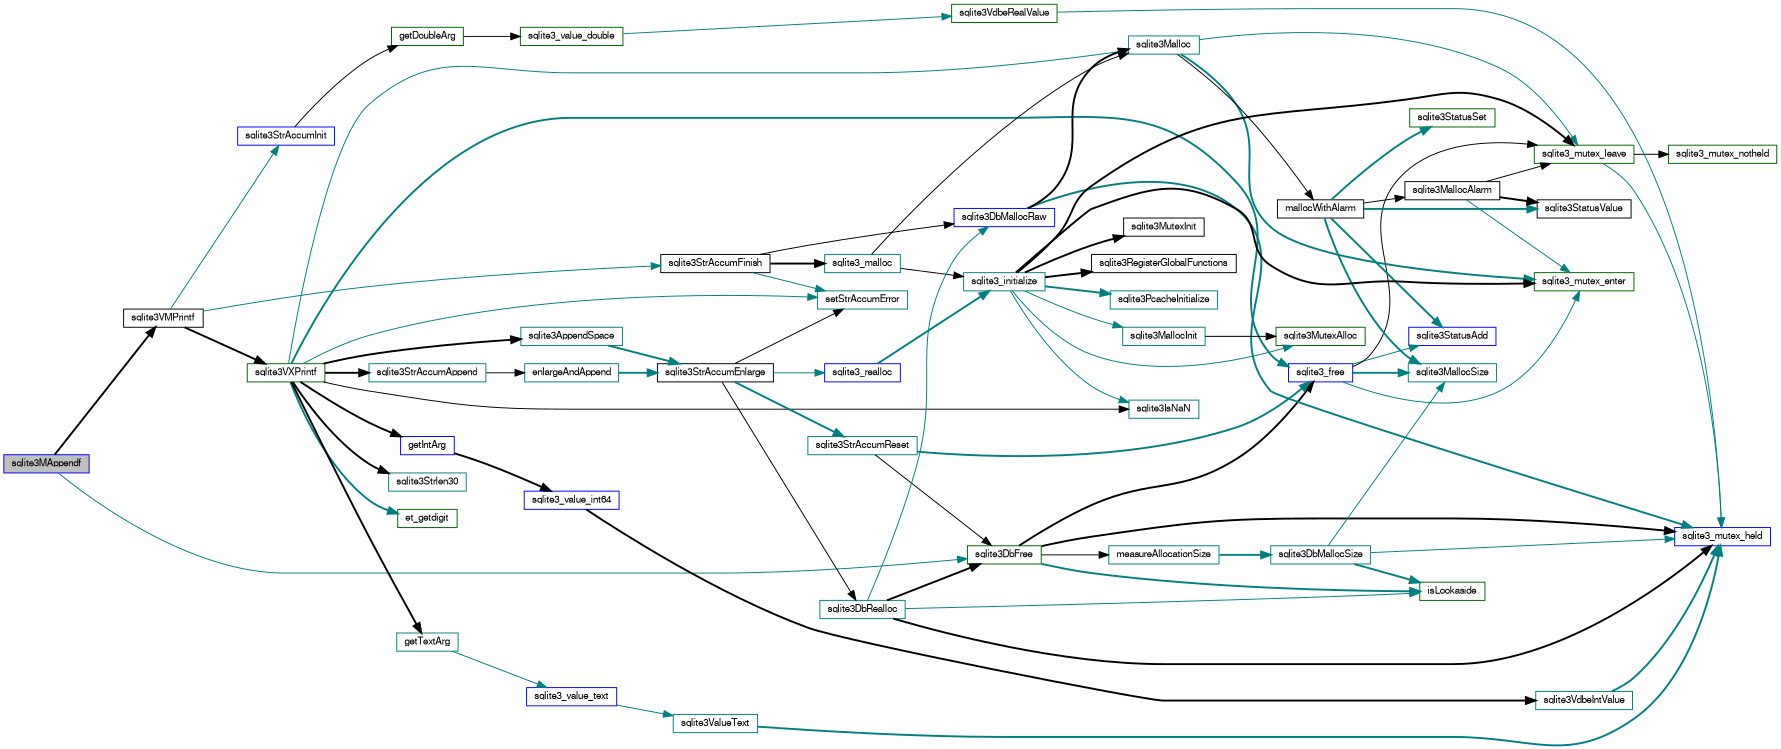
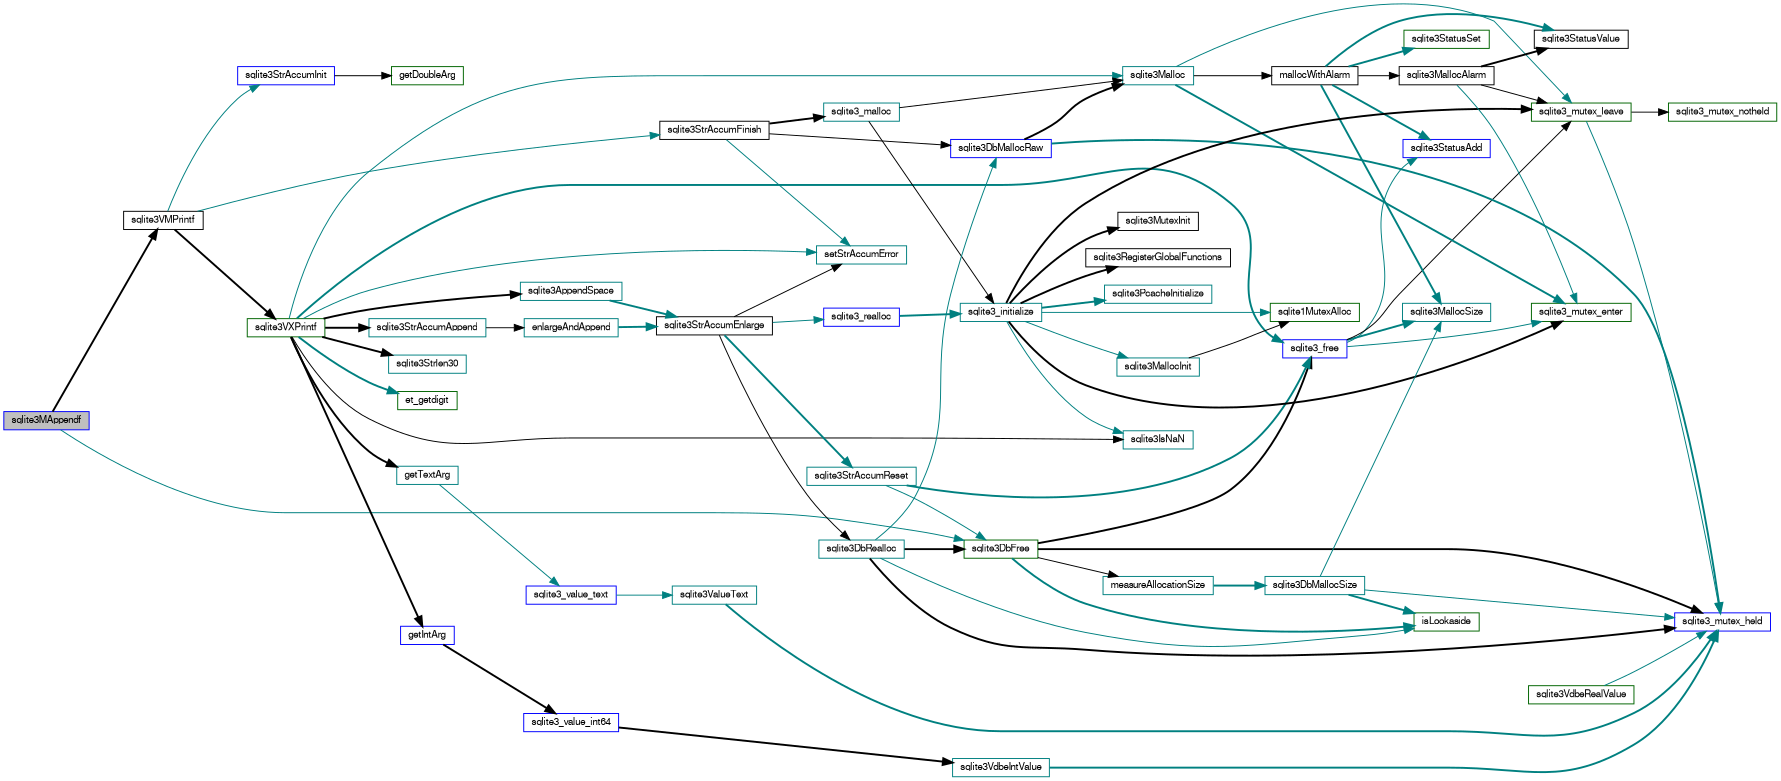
node "sqlite3_value_double": removed
node "sqlite3MutexAlloc": label "sqlite3MutexAlloc" -> "sqlite1MutexAlloc"
edge "sqlite3StrAccumReset" -> "sqlite3DbFree": color black -> teal
